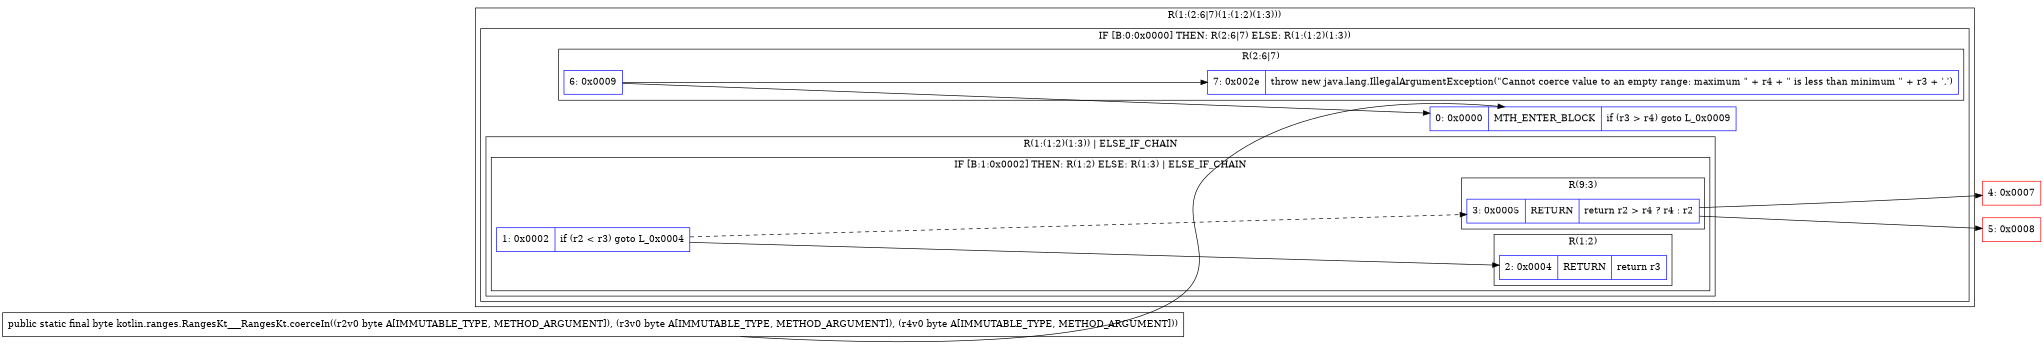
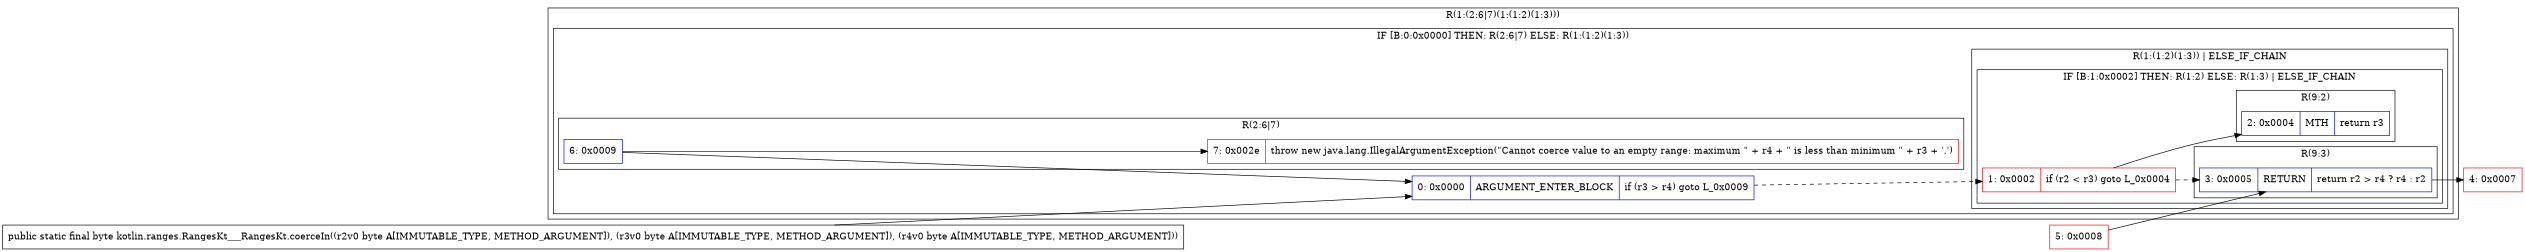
node "7: 0x002e": color blue -> red
node "0: 0x0000": text "MTH_ENTER_BLOCK" -> "ARGUMENT_ENTER_BLOCK"
edge "0: 0x0000" -> "1: 0x0002": added
edge "3: 0x0005" -> "5: 0x0008": reversed
node "1: 0x0002": color blue -> red
cluster "R(1:2)": label "R(1:2)" -> "R(9:2)"
node "2: 0x0004": text "RETURN" -> "MTH"
